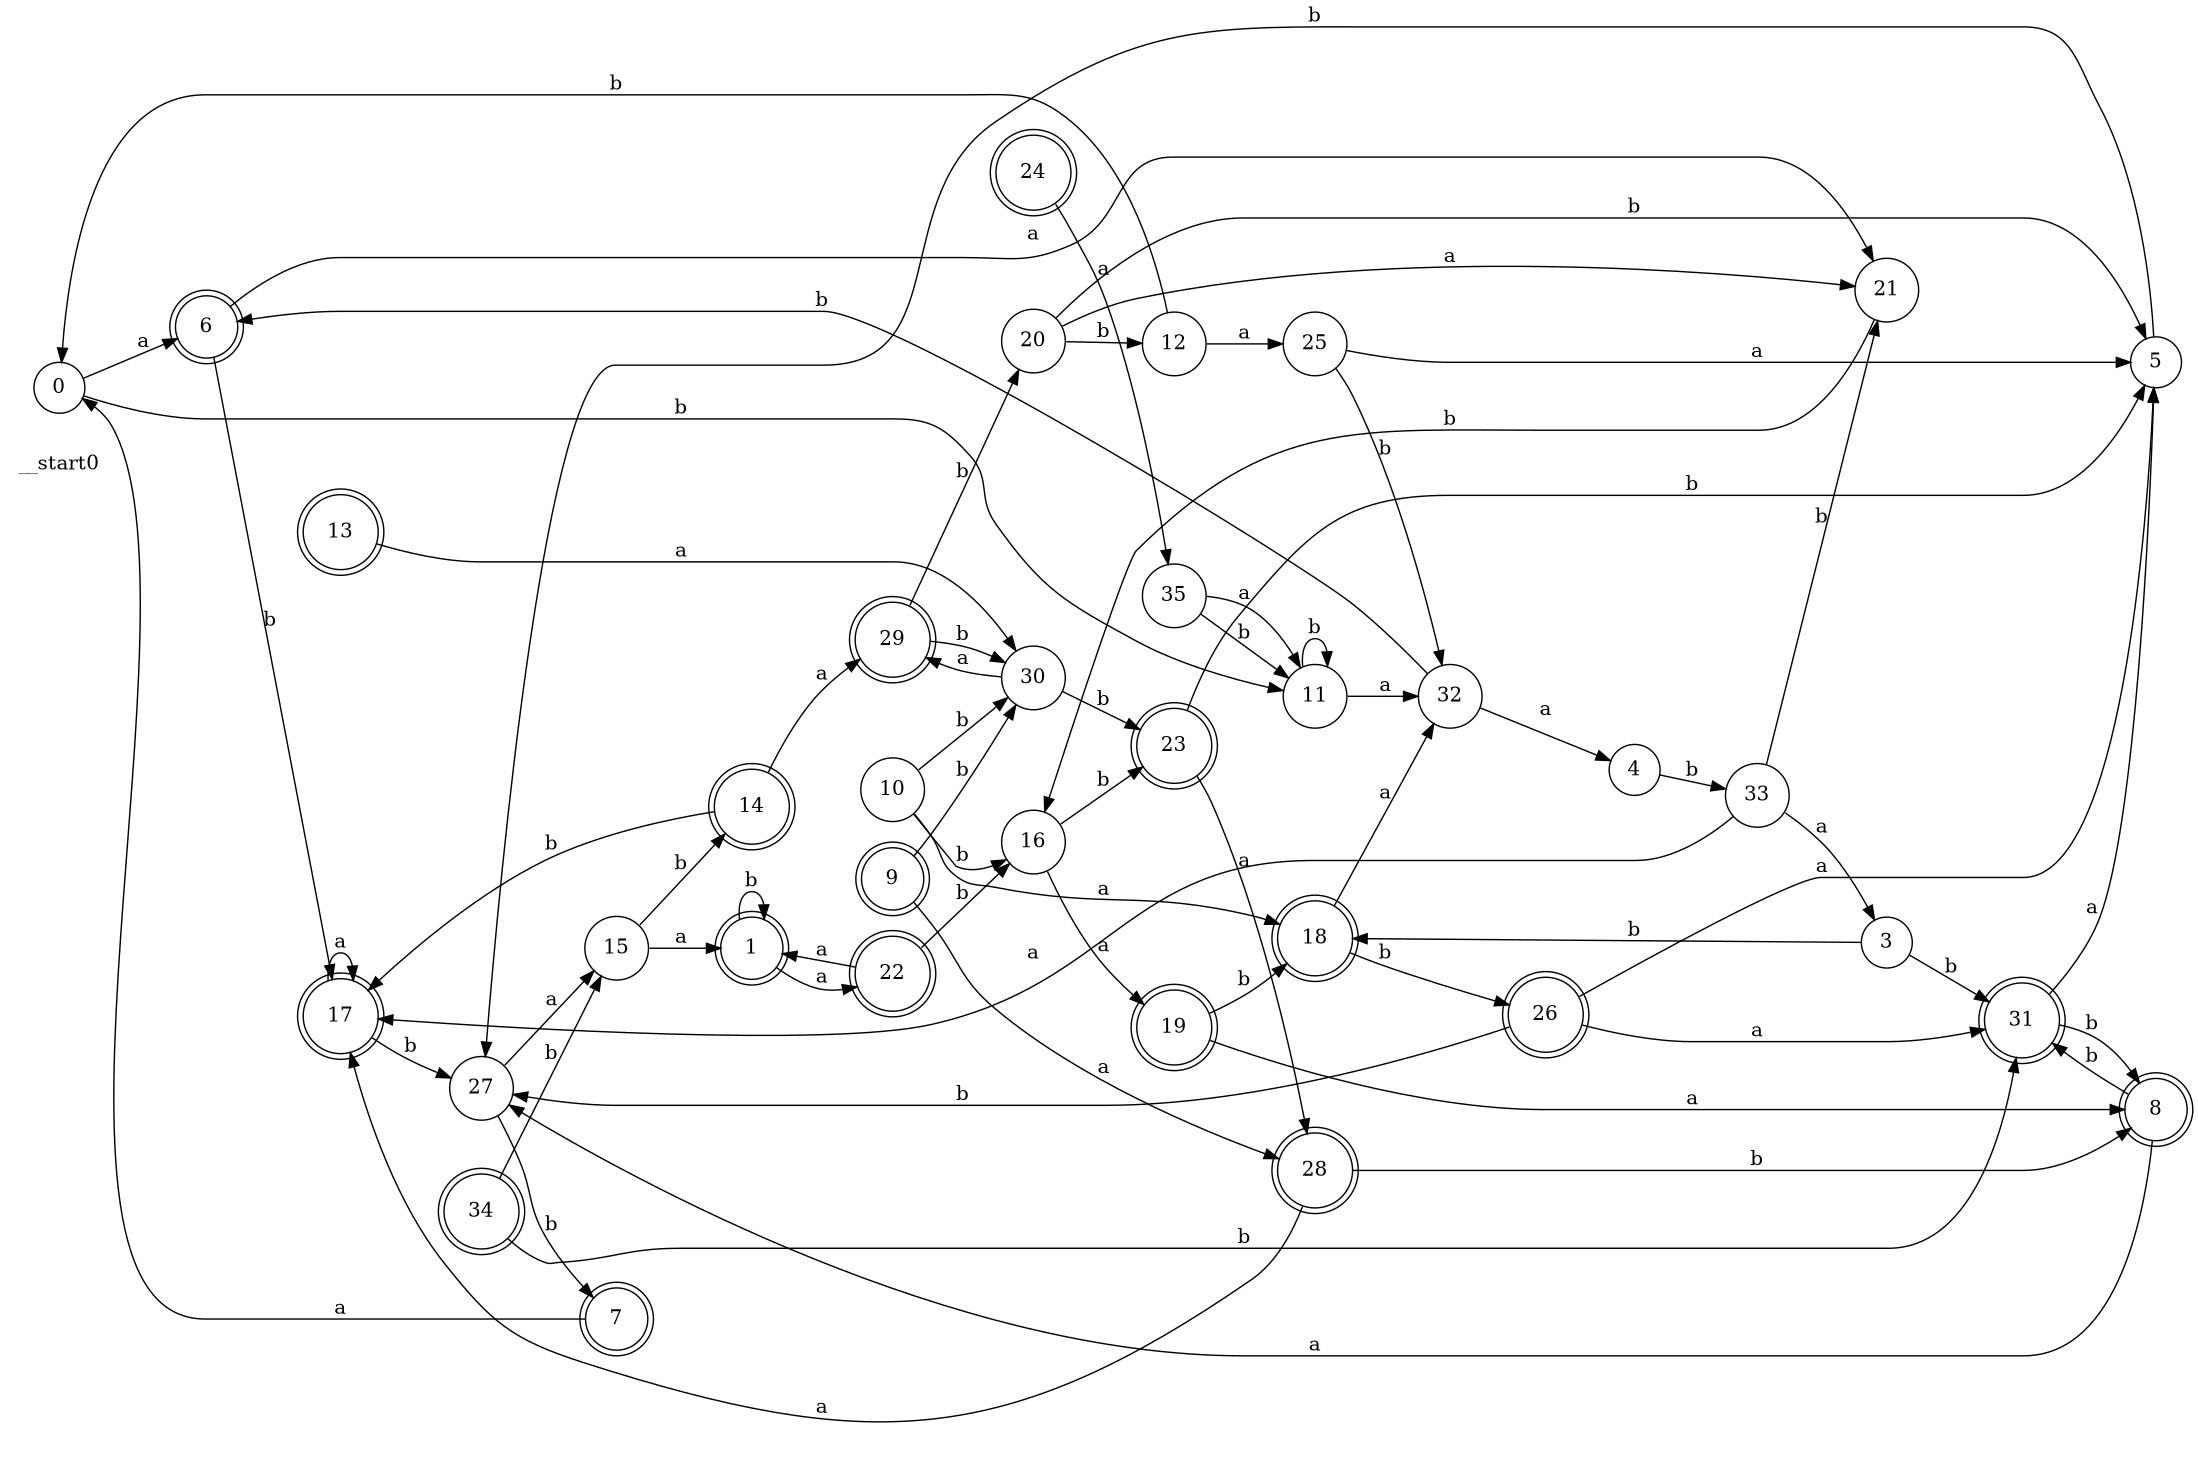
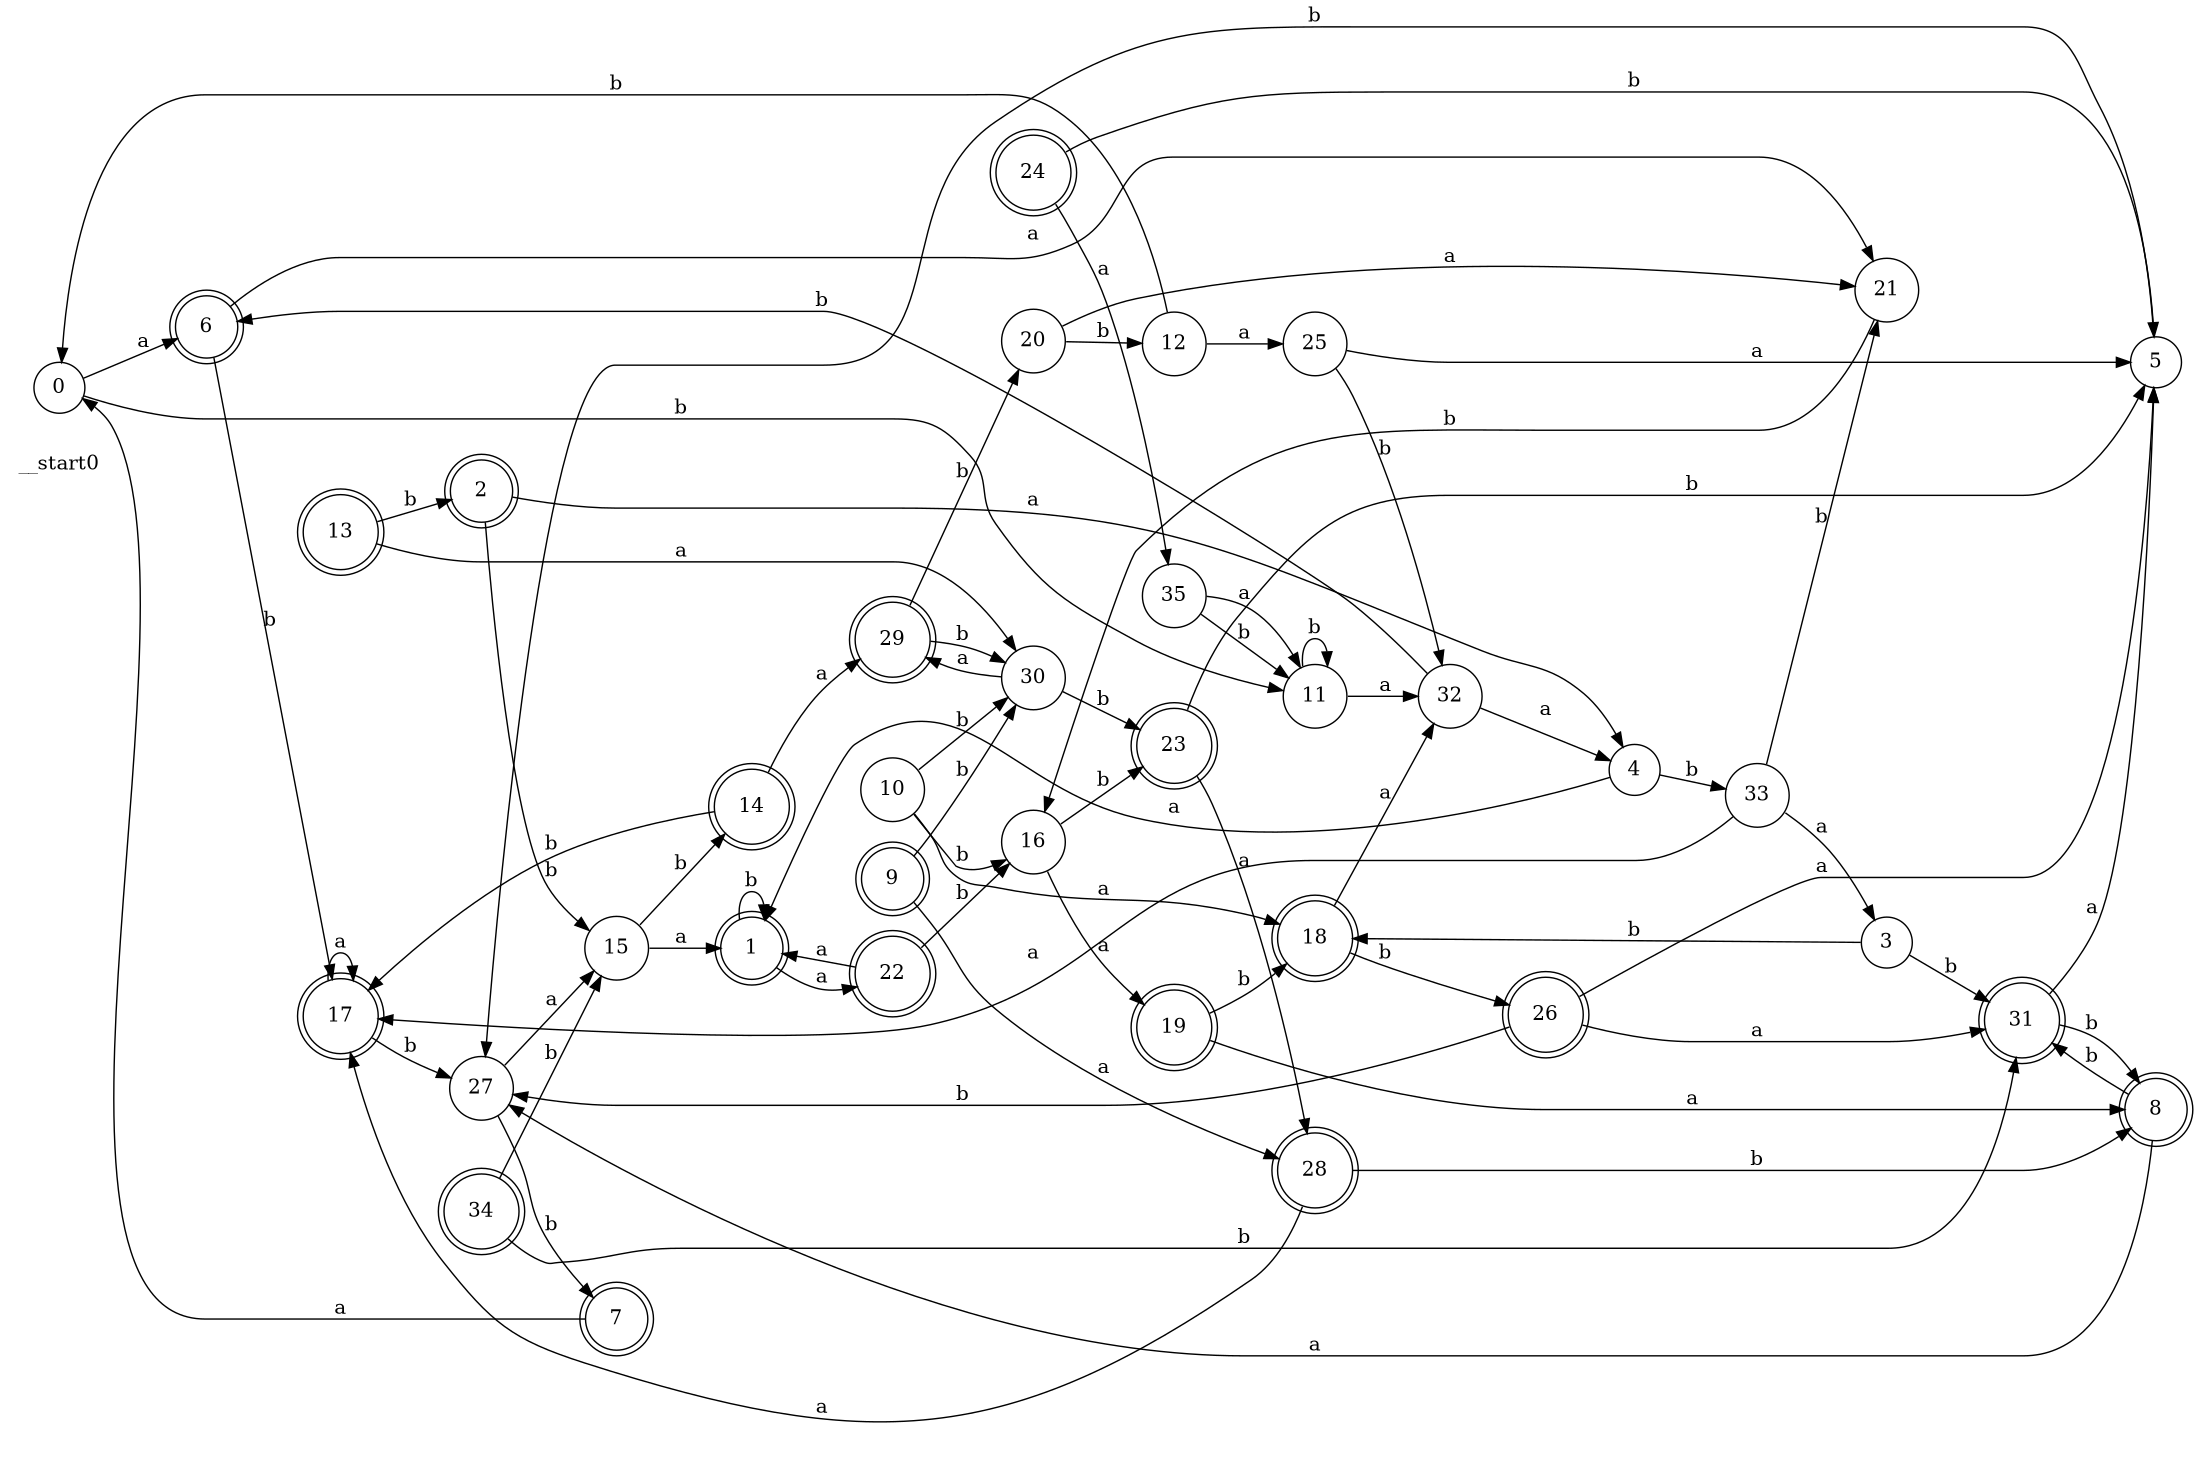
edge "20" -> "5": now "24" -> "5"
node "2": added
edge "4" -> "1": added, label "a"
